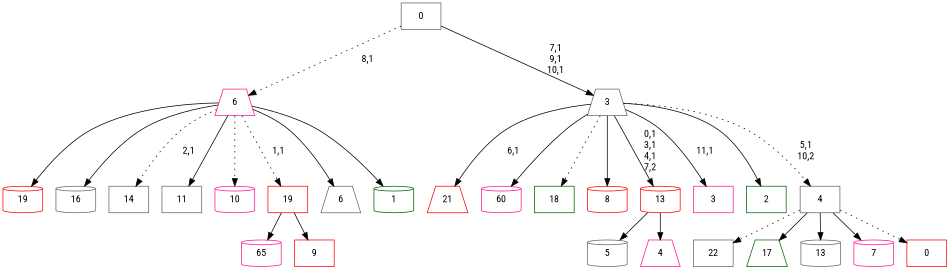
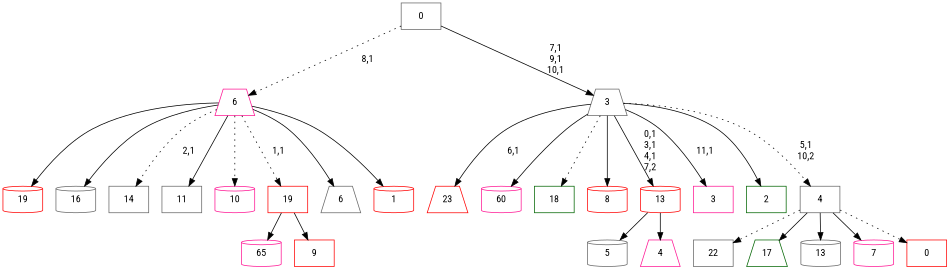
node "1": color darkgreen -> red
node "21": label "21" -> "23"
